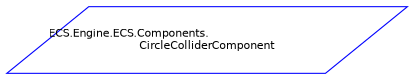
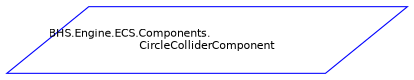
node "ECS.Engine.ECS.Components. CircleColliderComponent": label "ECS.Engine.ECS.Components. CircleColliderComponent" -> "BHS.Engine.ECS.Components. CircleColliderComponent"
